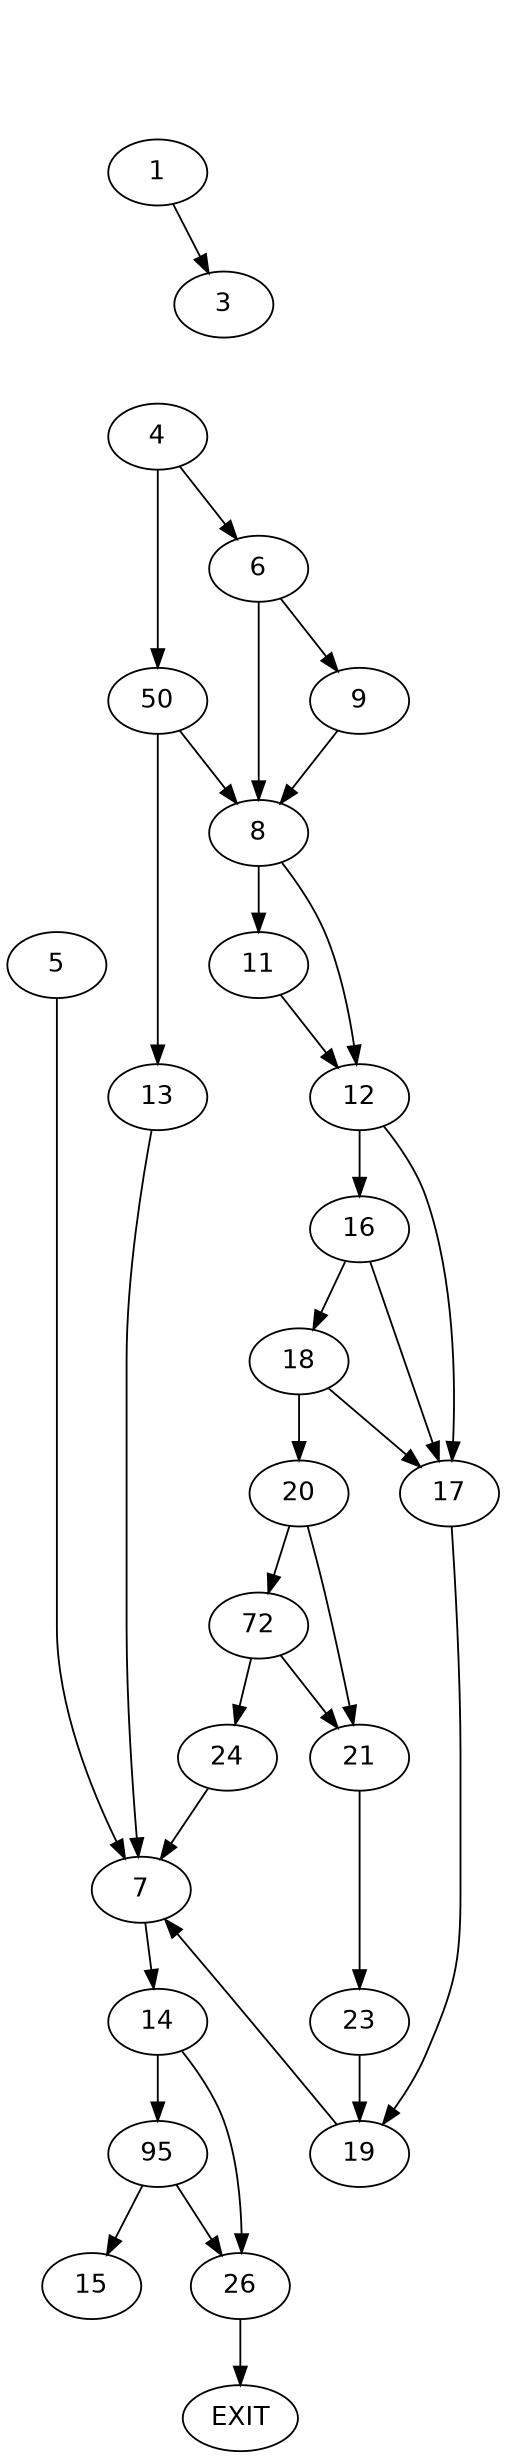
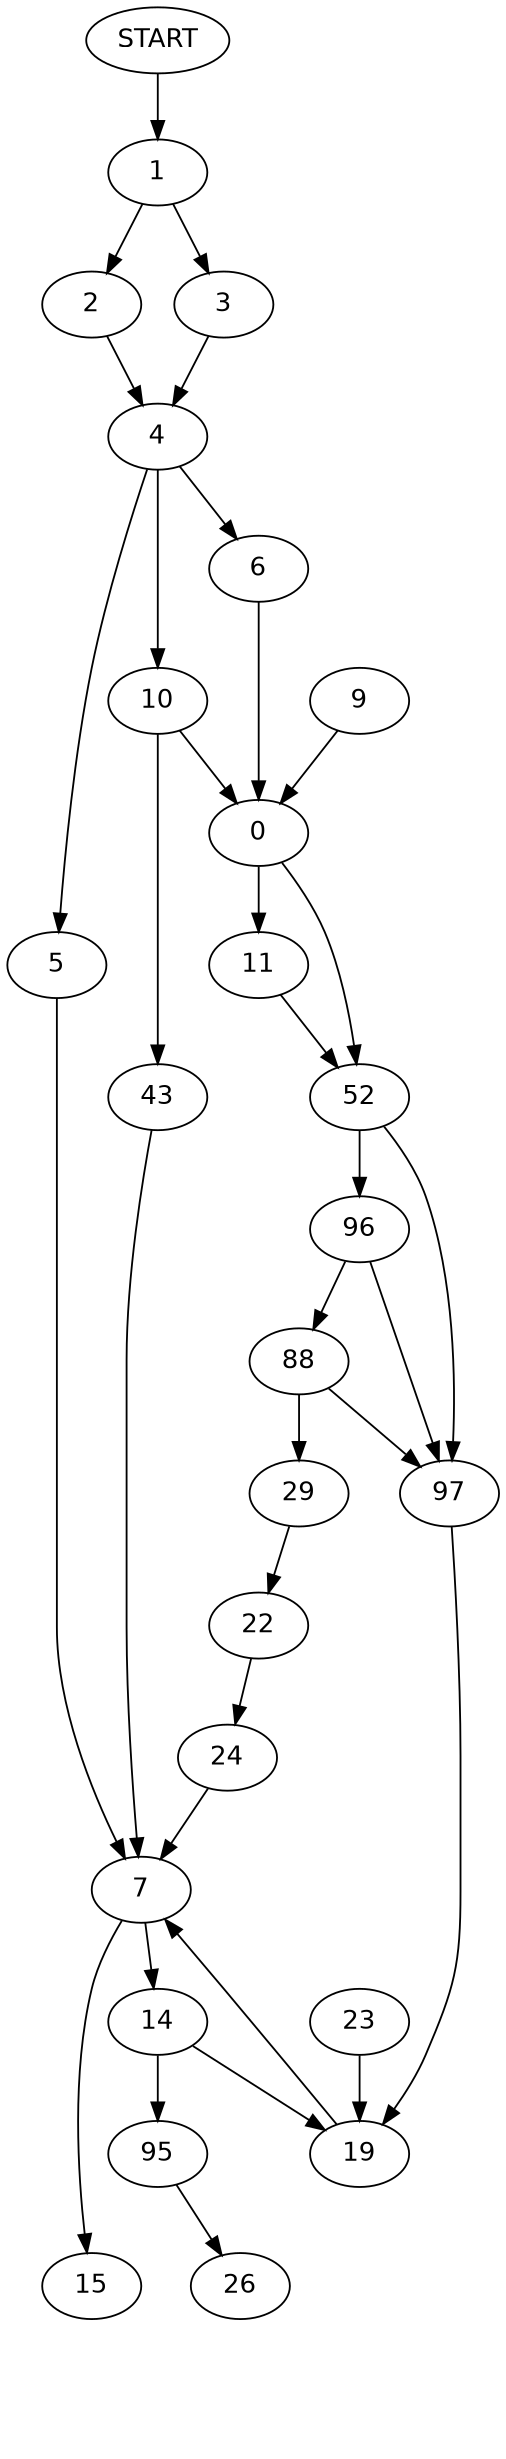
node "START": added
node "2": added
edge "3" -> "4": added
edge "6" -> "9": removed
edge "4" -> "5": added
node "50": label "50" -> "10"
node "8": label "8" -> "0"
node "13": label "13" -> "43"
node "12": label "12" -> "52"
node "16": label "16" -> "96"
node "18": label "18" -> "88"
node "20": label "20" -> "29"
node "17": label "17" -> "97"
node "72": label "72" -> "22"
node "21": removed
edge "14" -> "26": now "14" -> "19"
edge "95" -> "15": now "7" -> "15"
node "EXIT": removed
